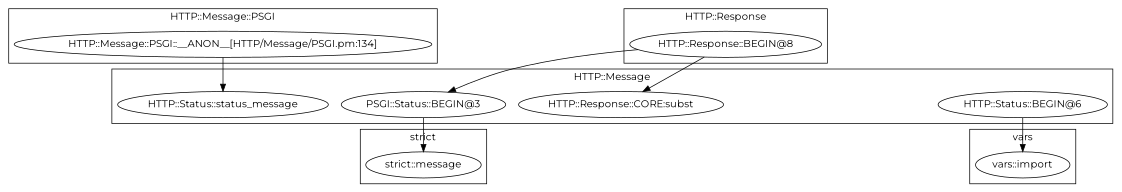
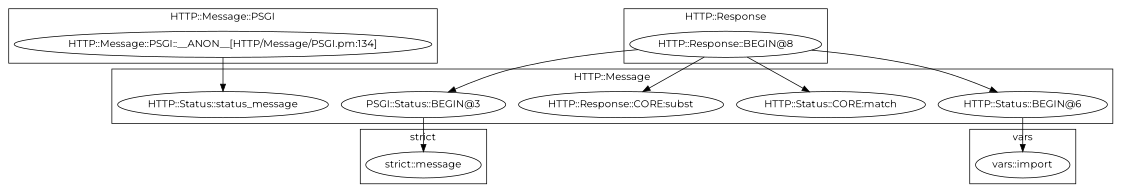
edge "HTTP::Response::BEGIN@8" -> "HTTP::Status::BEGIN@6": added
node "HTTP::Status::CORE:match": added
